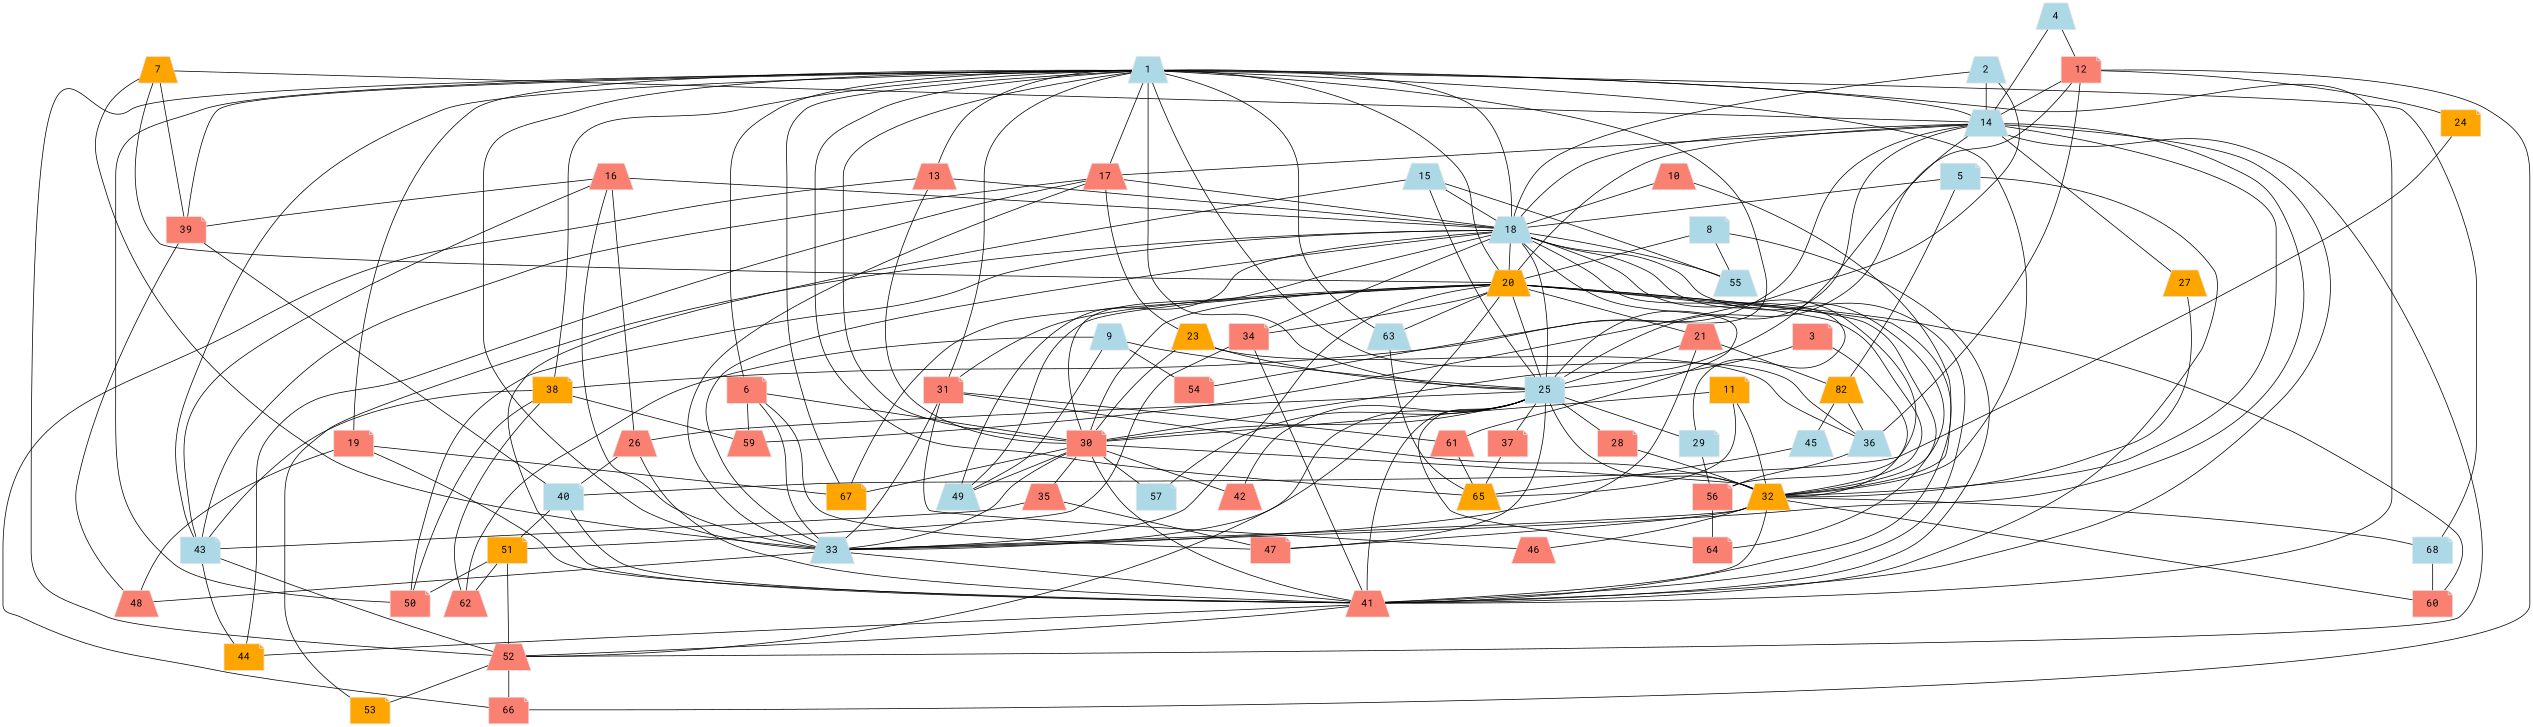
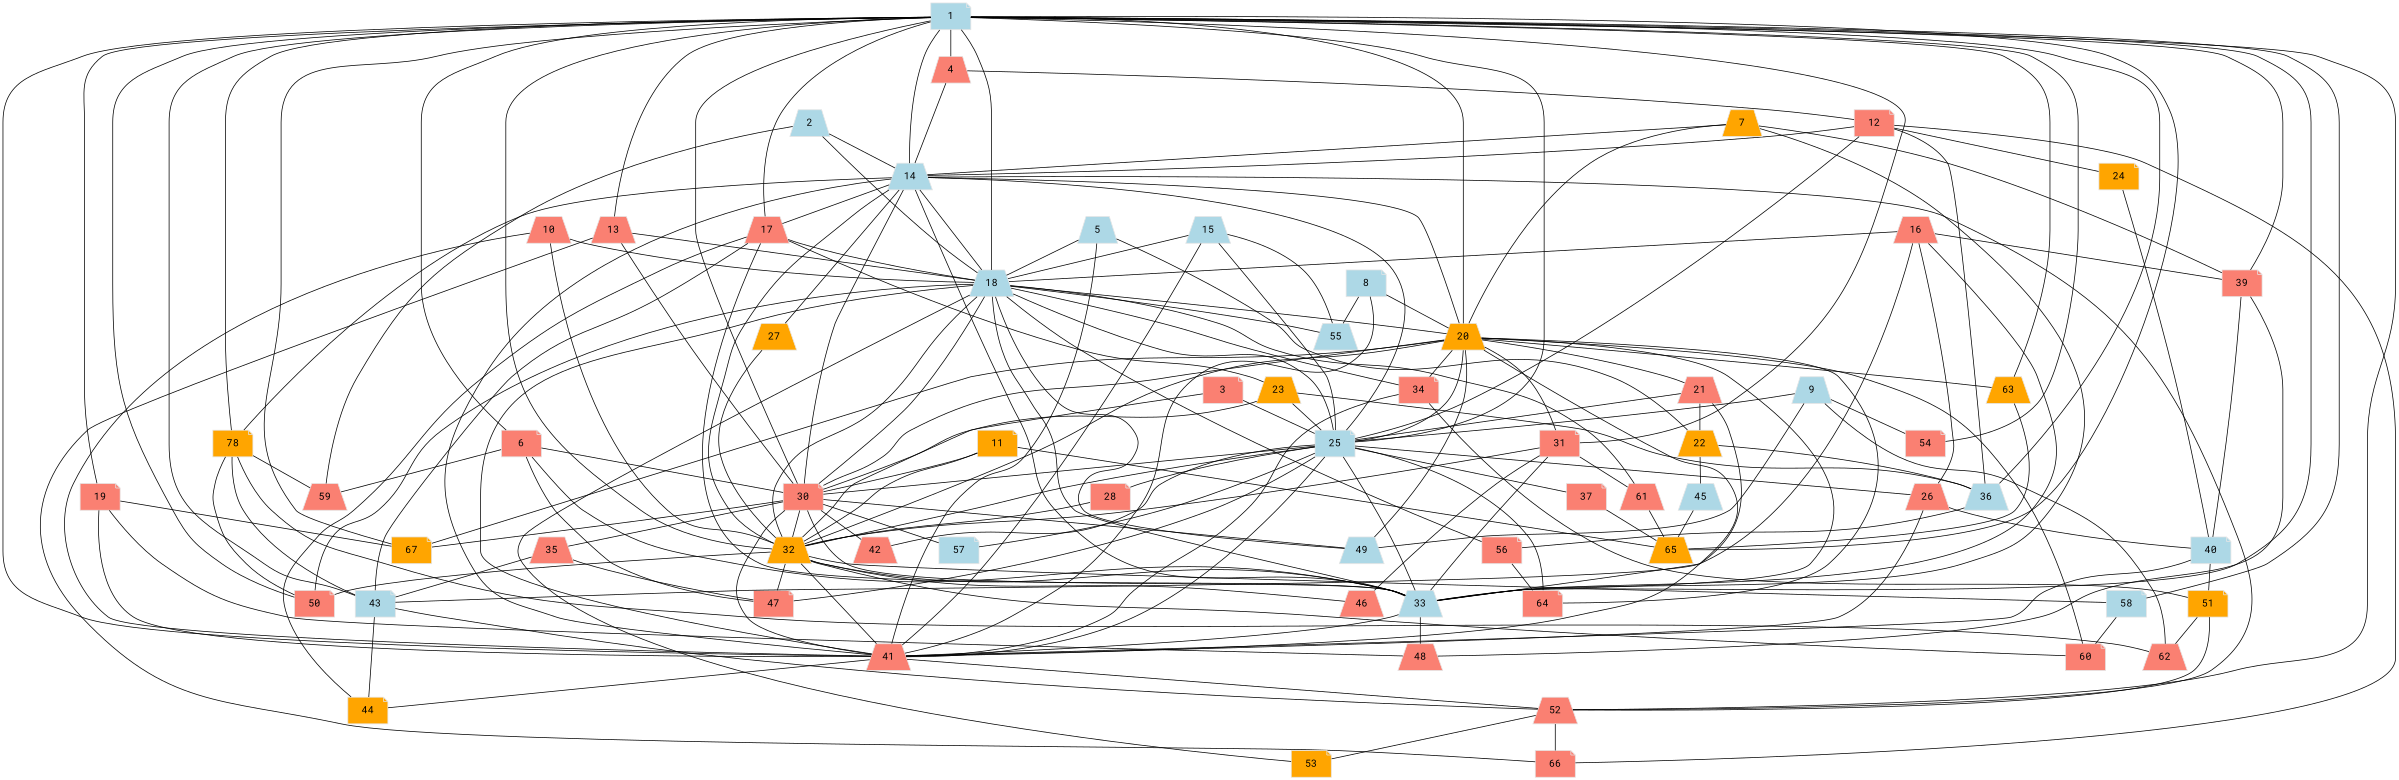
node "4": fillcolor lightblue -> salmon
edge "1" -- "4": added
node "1": shape trapezium -> note
node "5": shape note -> trapezium
node "63": fillcolor lightblue -> orange
node "38": label "38" -> "78"
node "82": label "82" -> "22"
node "29": removed
node "68": label "68" -> "58"
edge "20" -- "52": removed
edge "51" -- "50": now "32" -- "50"
edge "10" -- "41": added
